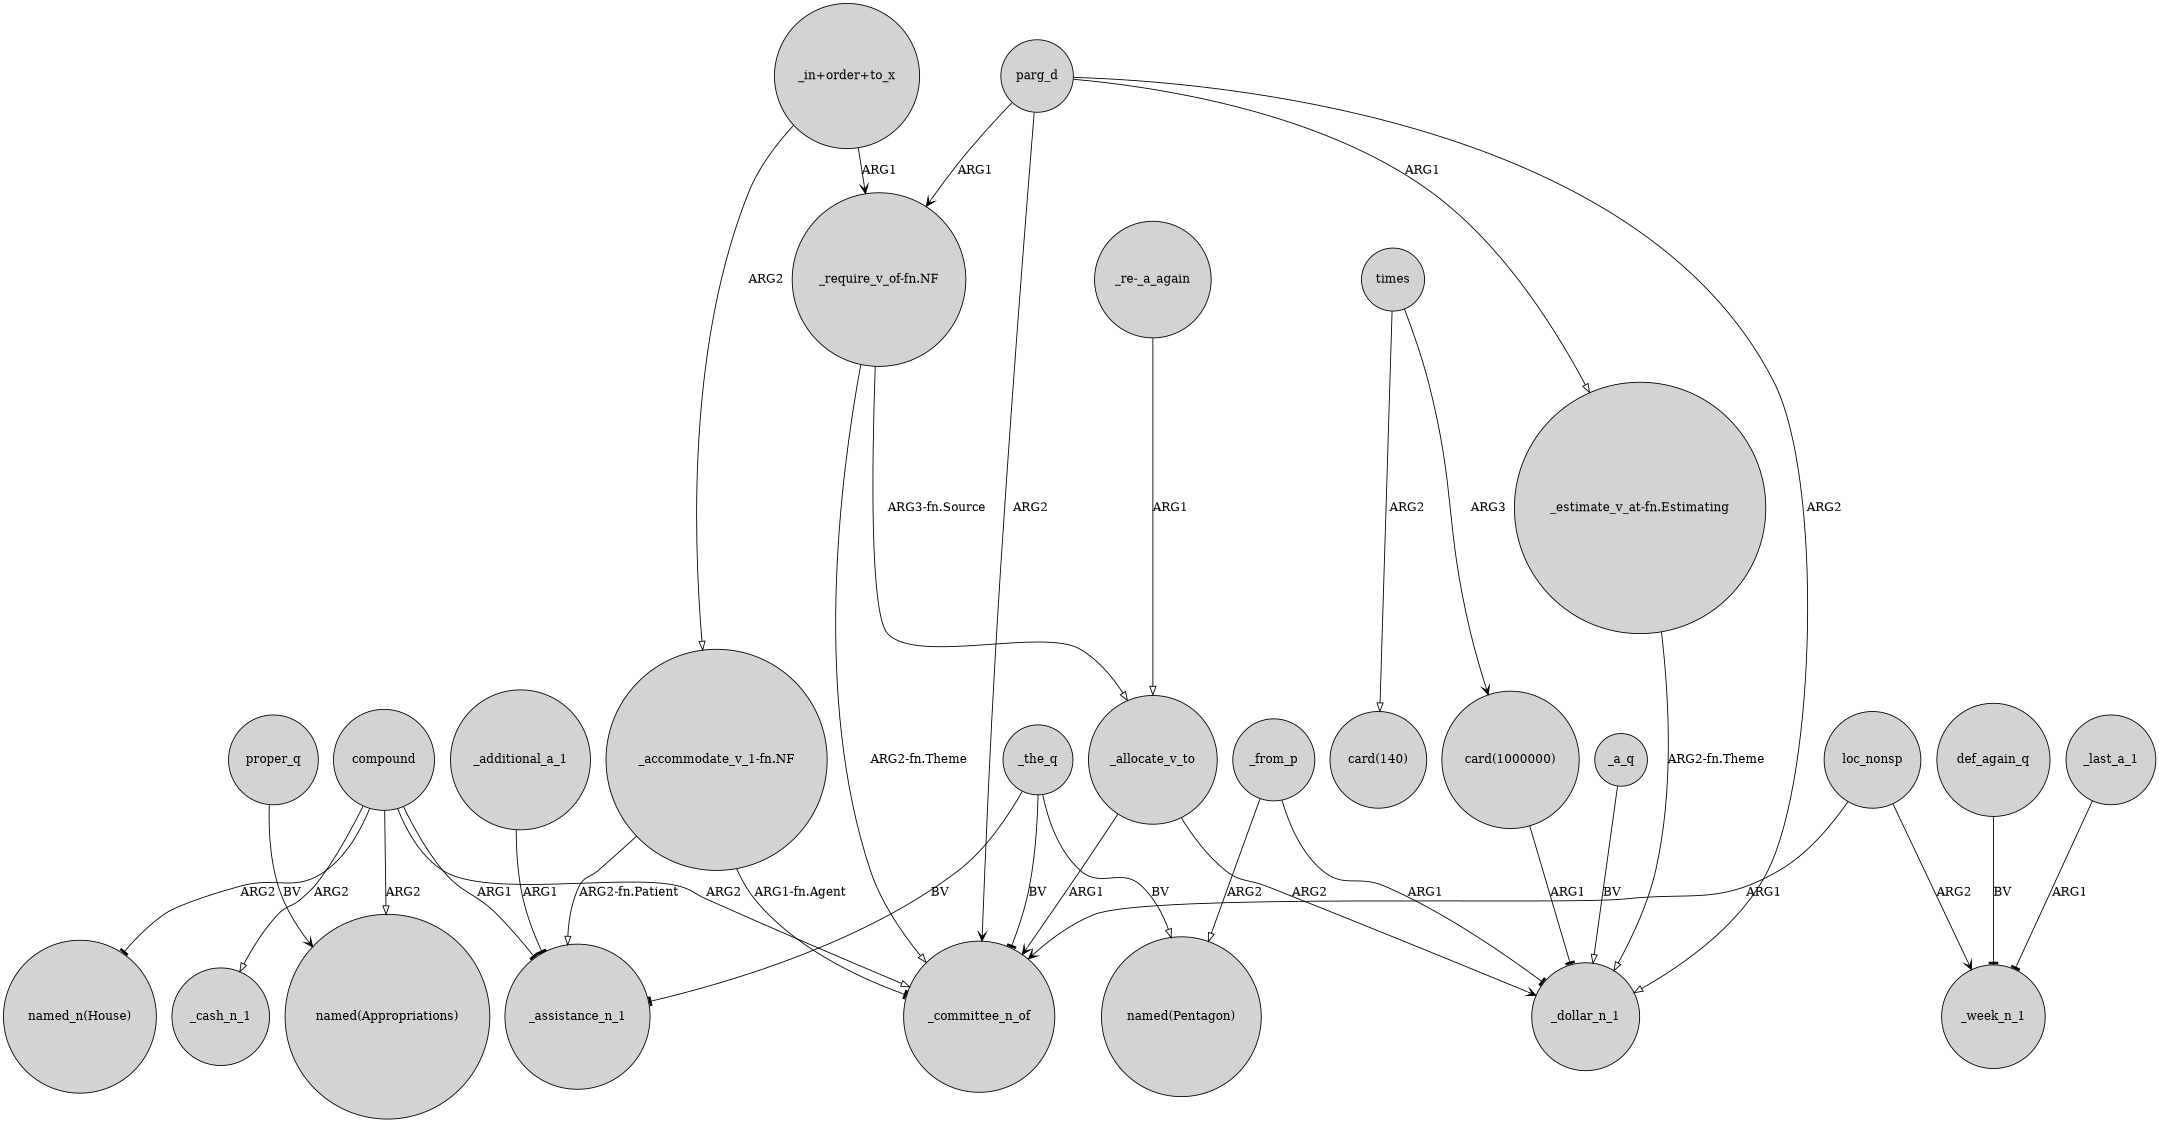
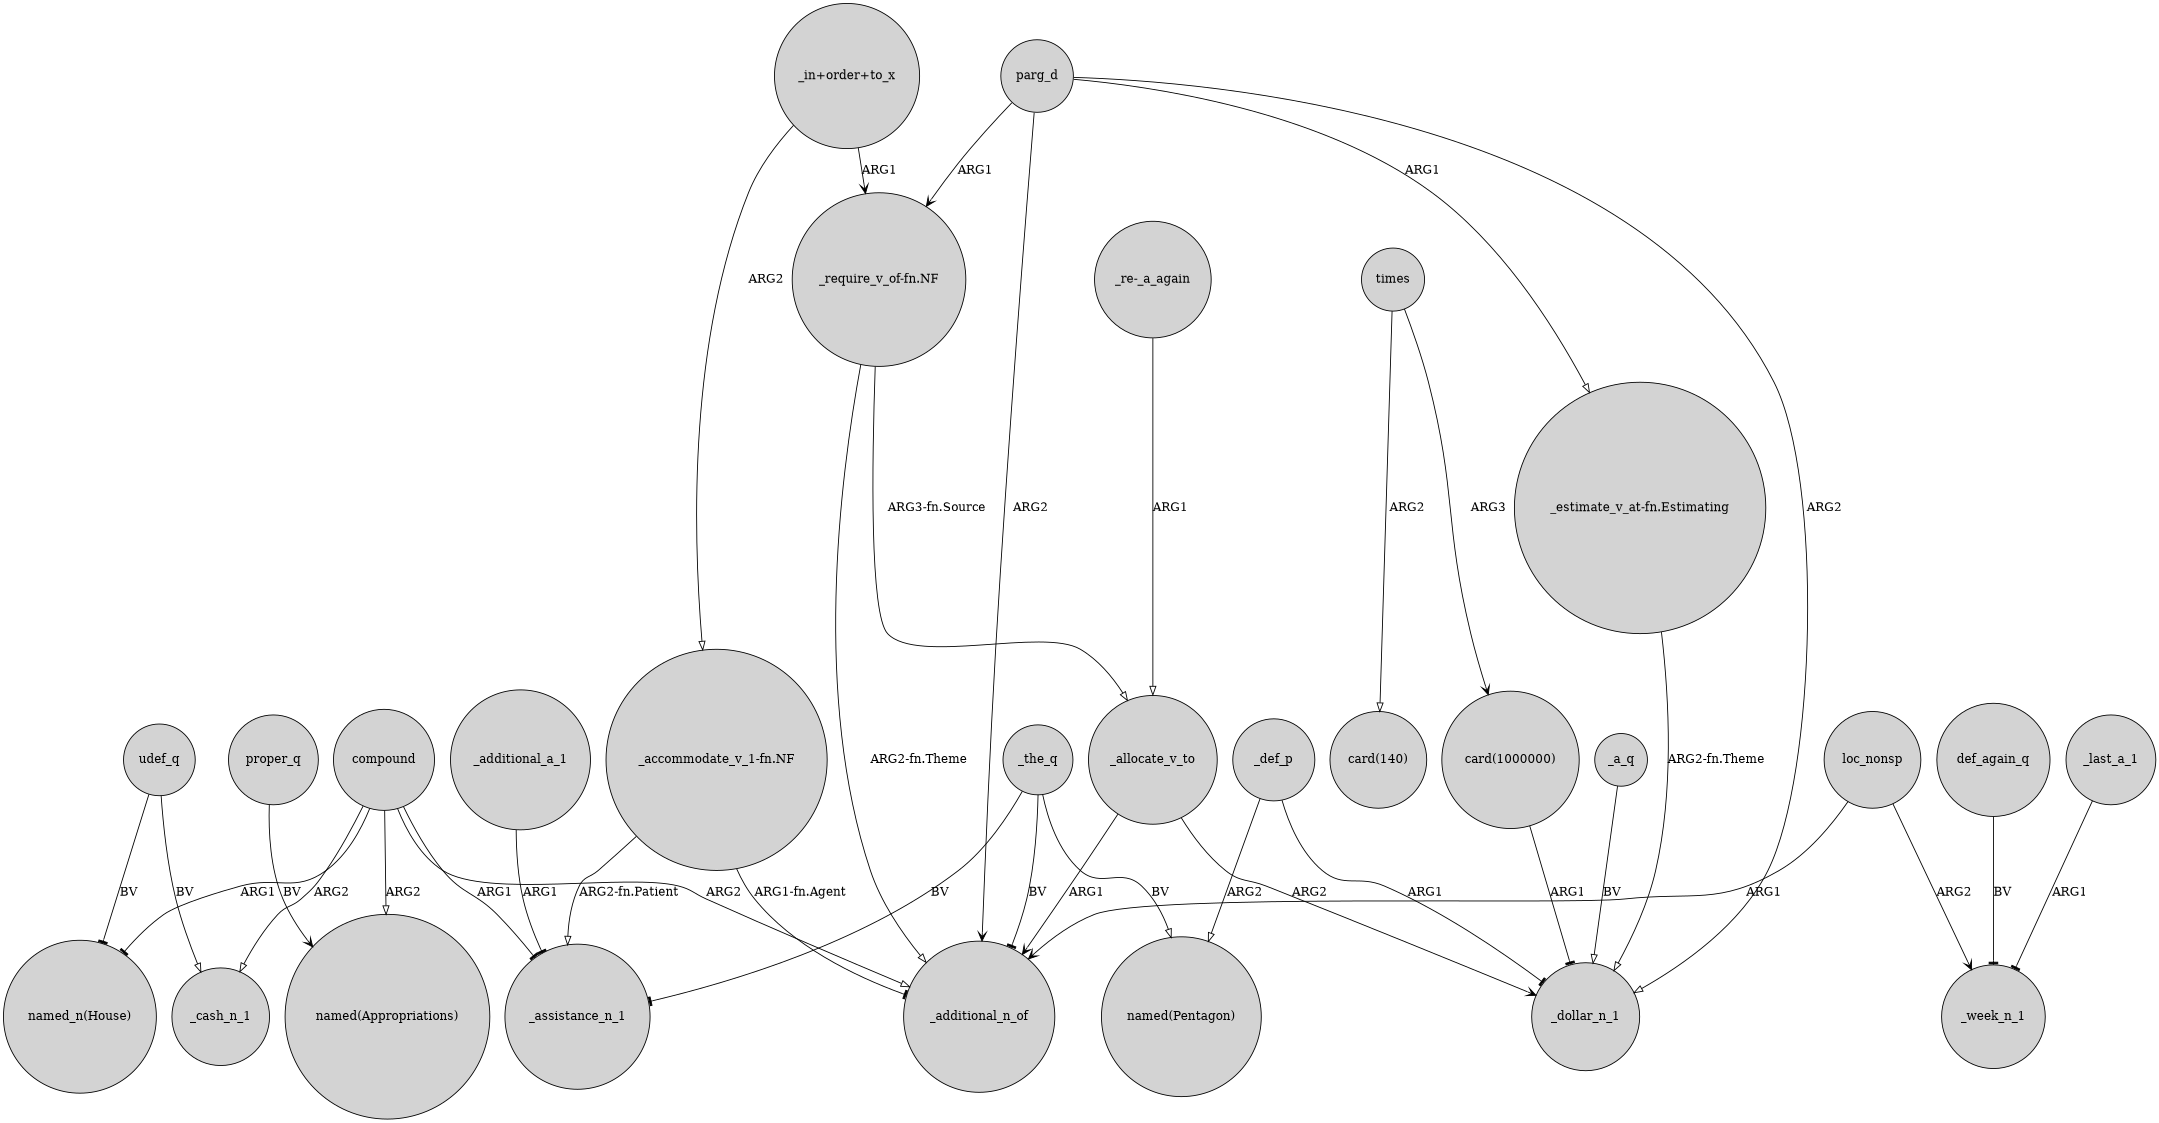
node "udef_q": added
node "_from_p": label "_from_p" -> "_def_p"
edge "compound" -> "named_n(House)": label "ARG2" -> "ARG1"
node "_committee_n_of": label "_committee_n_of" -> "_additional_n_of"
